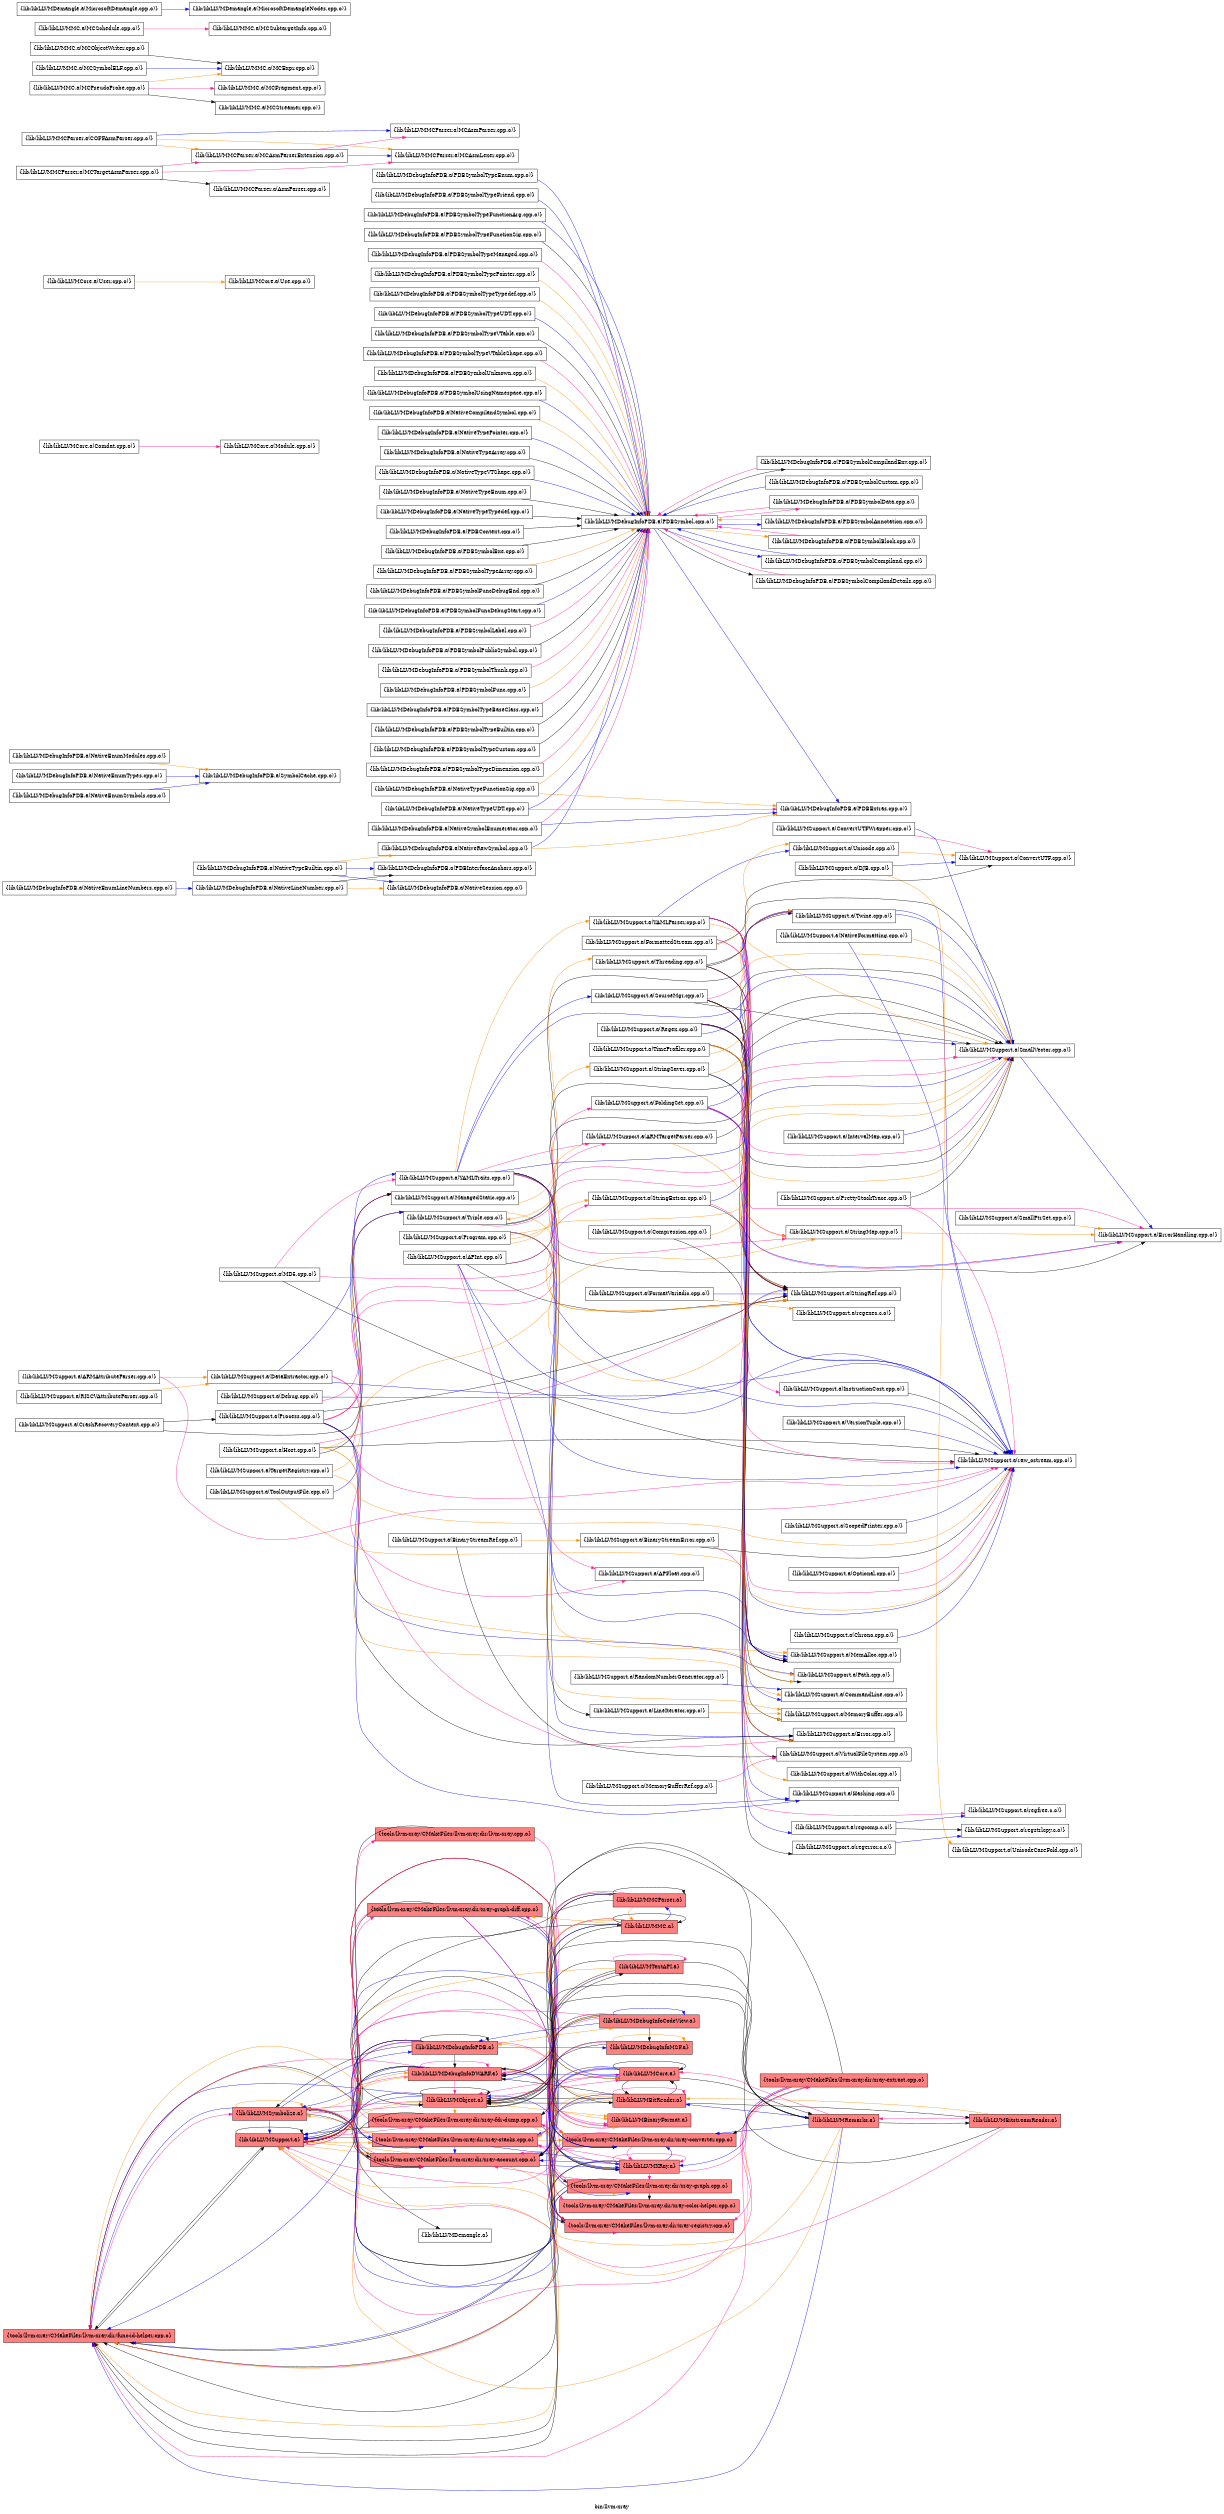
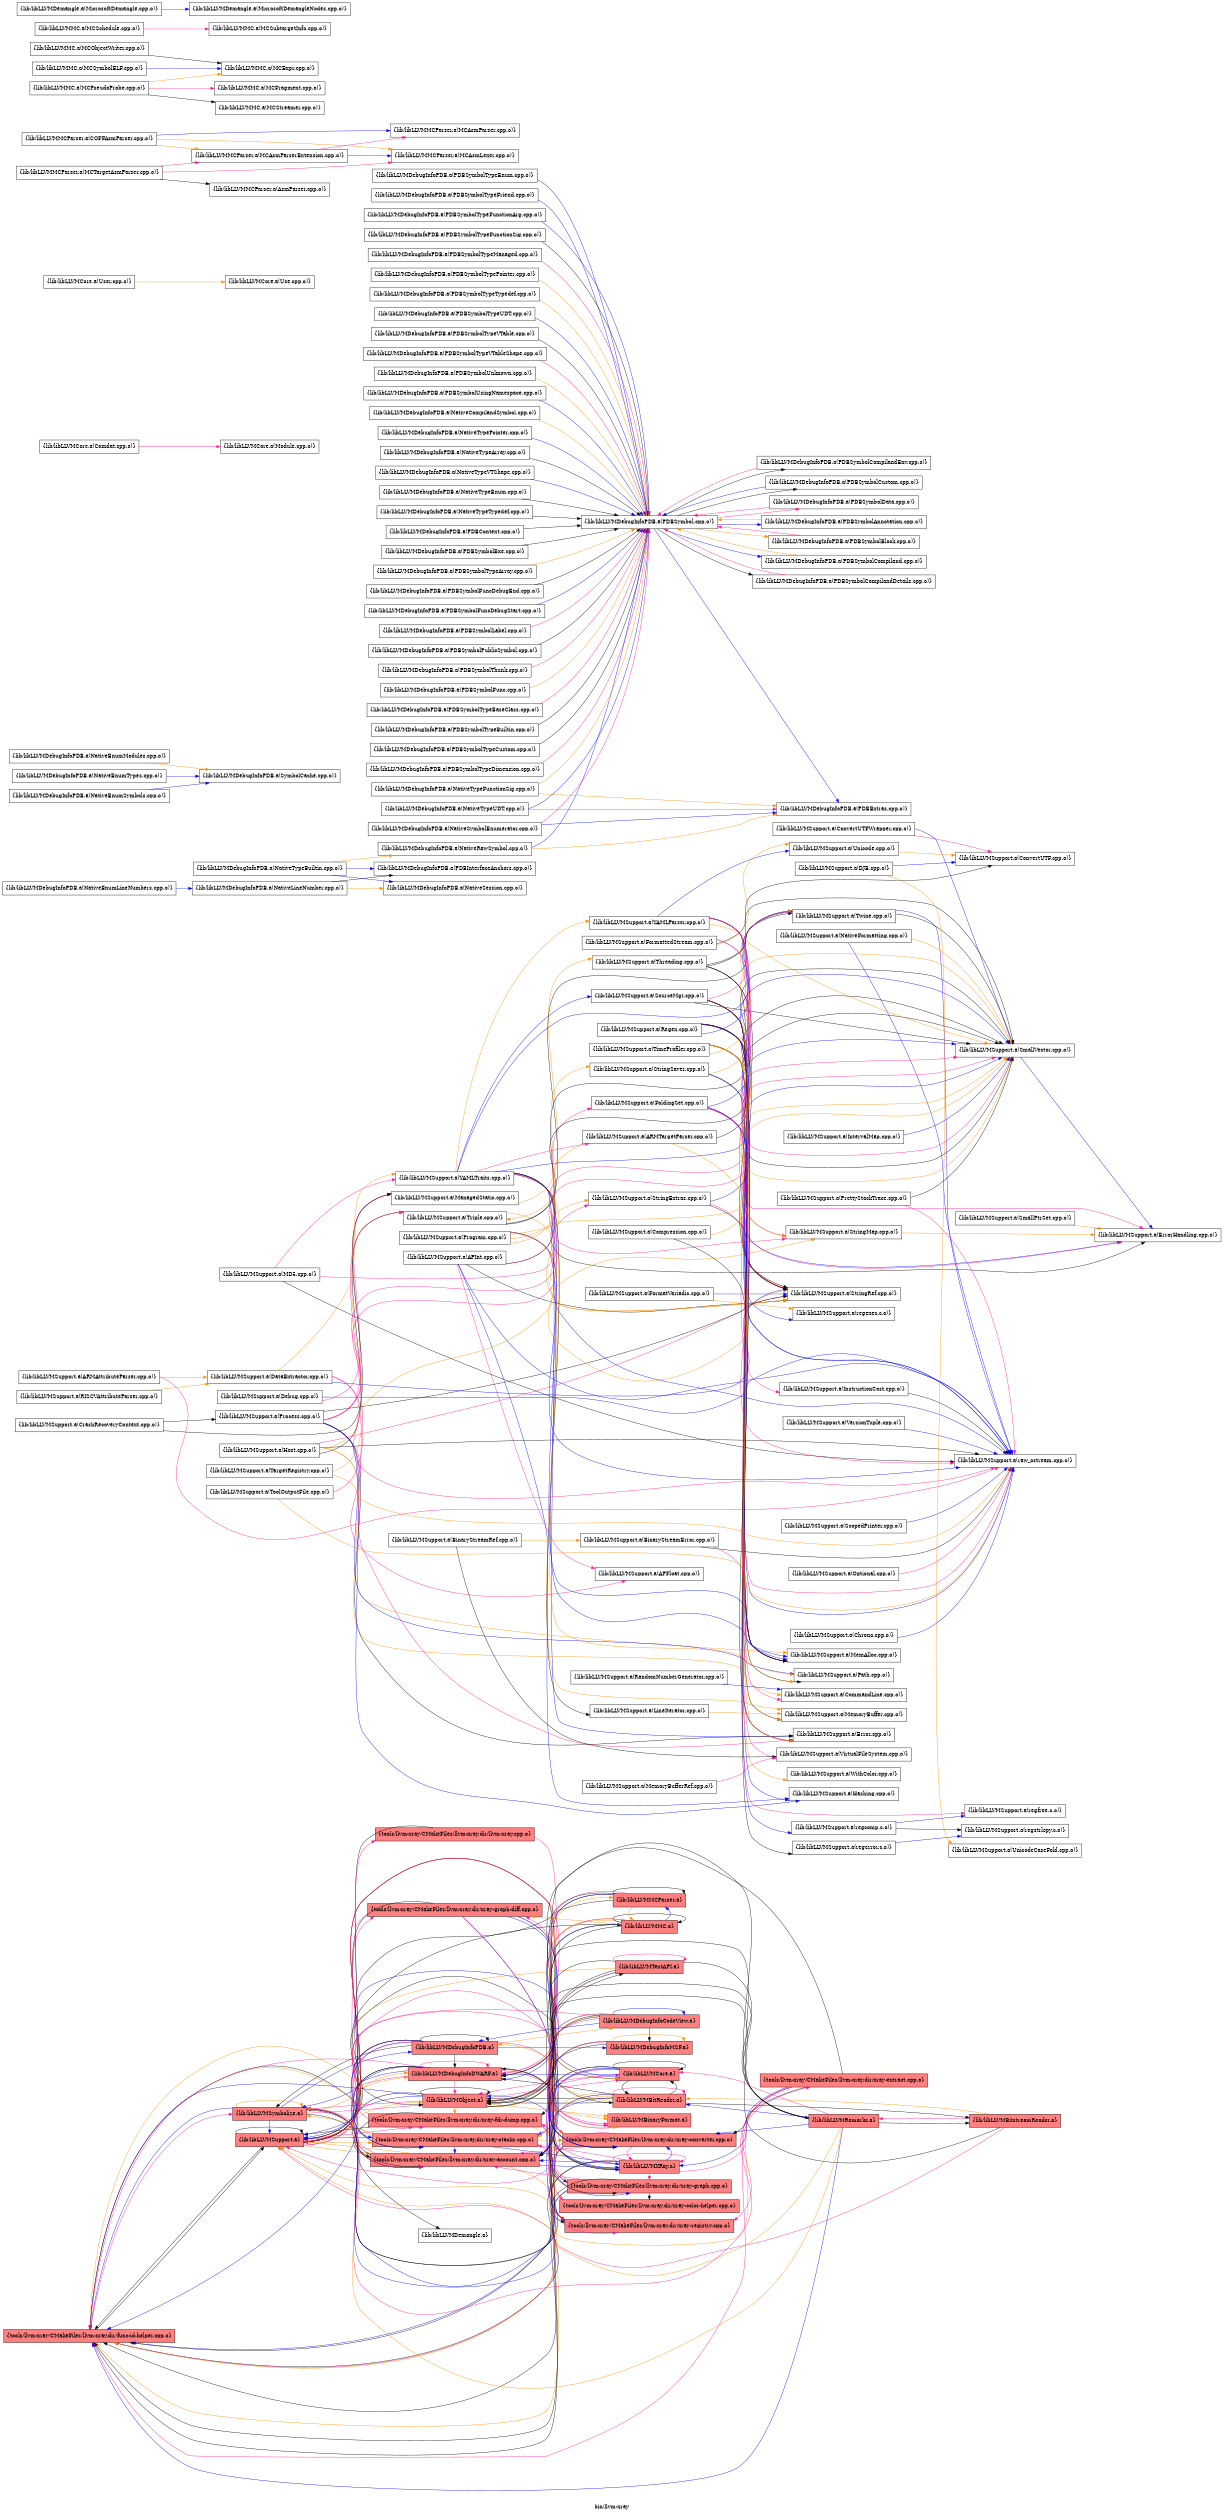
edge "{lib/libLLVMDebugInfoPDB.a(PDBSymbol.cpp.o)}" -> "{lib/libLLVMDebugInfoPDB.a(PDBSymbolCustom.cpp.o)}": added
edge "{lib/libLLVMDebugInfoPDB.a(PDBSymbolCompiland.cpp.o)}" -> "{lib/libLLVMDebugInfoPDB.a(PDBSymbol.cpp.o)}": color blue -> darkorange
edge "{lib/libLLVMSupport.a(Twine.cpp.o)}" -> "{lib/libLLVMSupport.a(SmallVector.cpp.o)}": color blue -> black
edge "{lib/libLLVMSupport.a(Regex.cpp.o)}" -> "{lib/libLLVMSupport.a(regexec.c.o)}": added
edge "{lib/libLLVMSupport.a(Triple.cpp.o)}" -> "{lib/libLLVMSupport.a(ARMTargetParser.cpp.o)}": removed
edge "{lib/libLLVMSupport.a(DataExtractor.cpp.o)}" -> "{lib/libLLVMSupport.a(YAMLTraits.cpp.o)}": color blue -> darkorange
edge "{lib/libLLVMSupport.a(ToolOutputFile.cpp.o)}" -> "{lib/libLLVMSupport.a(Triple.cpp.o)}": color blue -> deeppink
edge "{lib/libLLVMSupport.a(SourceMgr.cpp.o)}" -> "{lib/libLLVMSupport.a(CommandLine.cpp.o)}": color blue -> deeppink
edge "{tools/llvm-xray/CMakeFiles/llvm-xray.dir/xray-stacks.cpp.o}" -> "{lib/libLLVMMCParser.a}": now "{lib/libLLVMObject.a}" -> "{lib/libLLVMMCParser.a}"
edge "{lib/libLLVMCore.a}" -> "{lib/libLLVMRemarks.a}": now "{lib/libLLVMCore.a}" -> "{tools/llvm-xray/CMakeFiles/llvm-xray.dir/xray-graph.cpp.o}"
